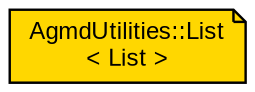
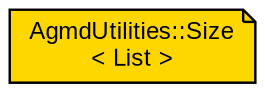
node "AgmdUtilities::List < List >": label "AgmdUtilities::List < List >" -> "AgmdUtilities::Size < List >"
